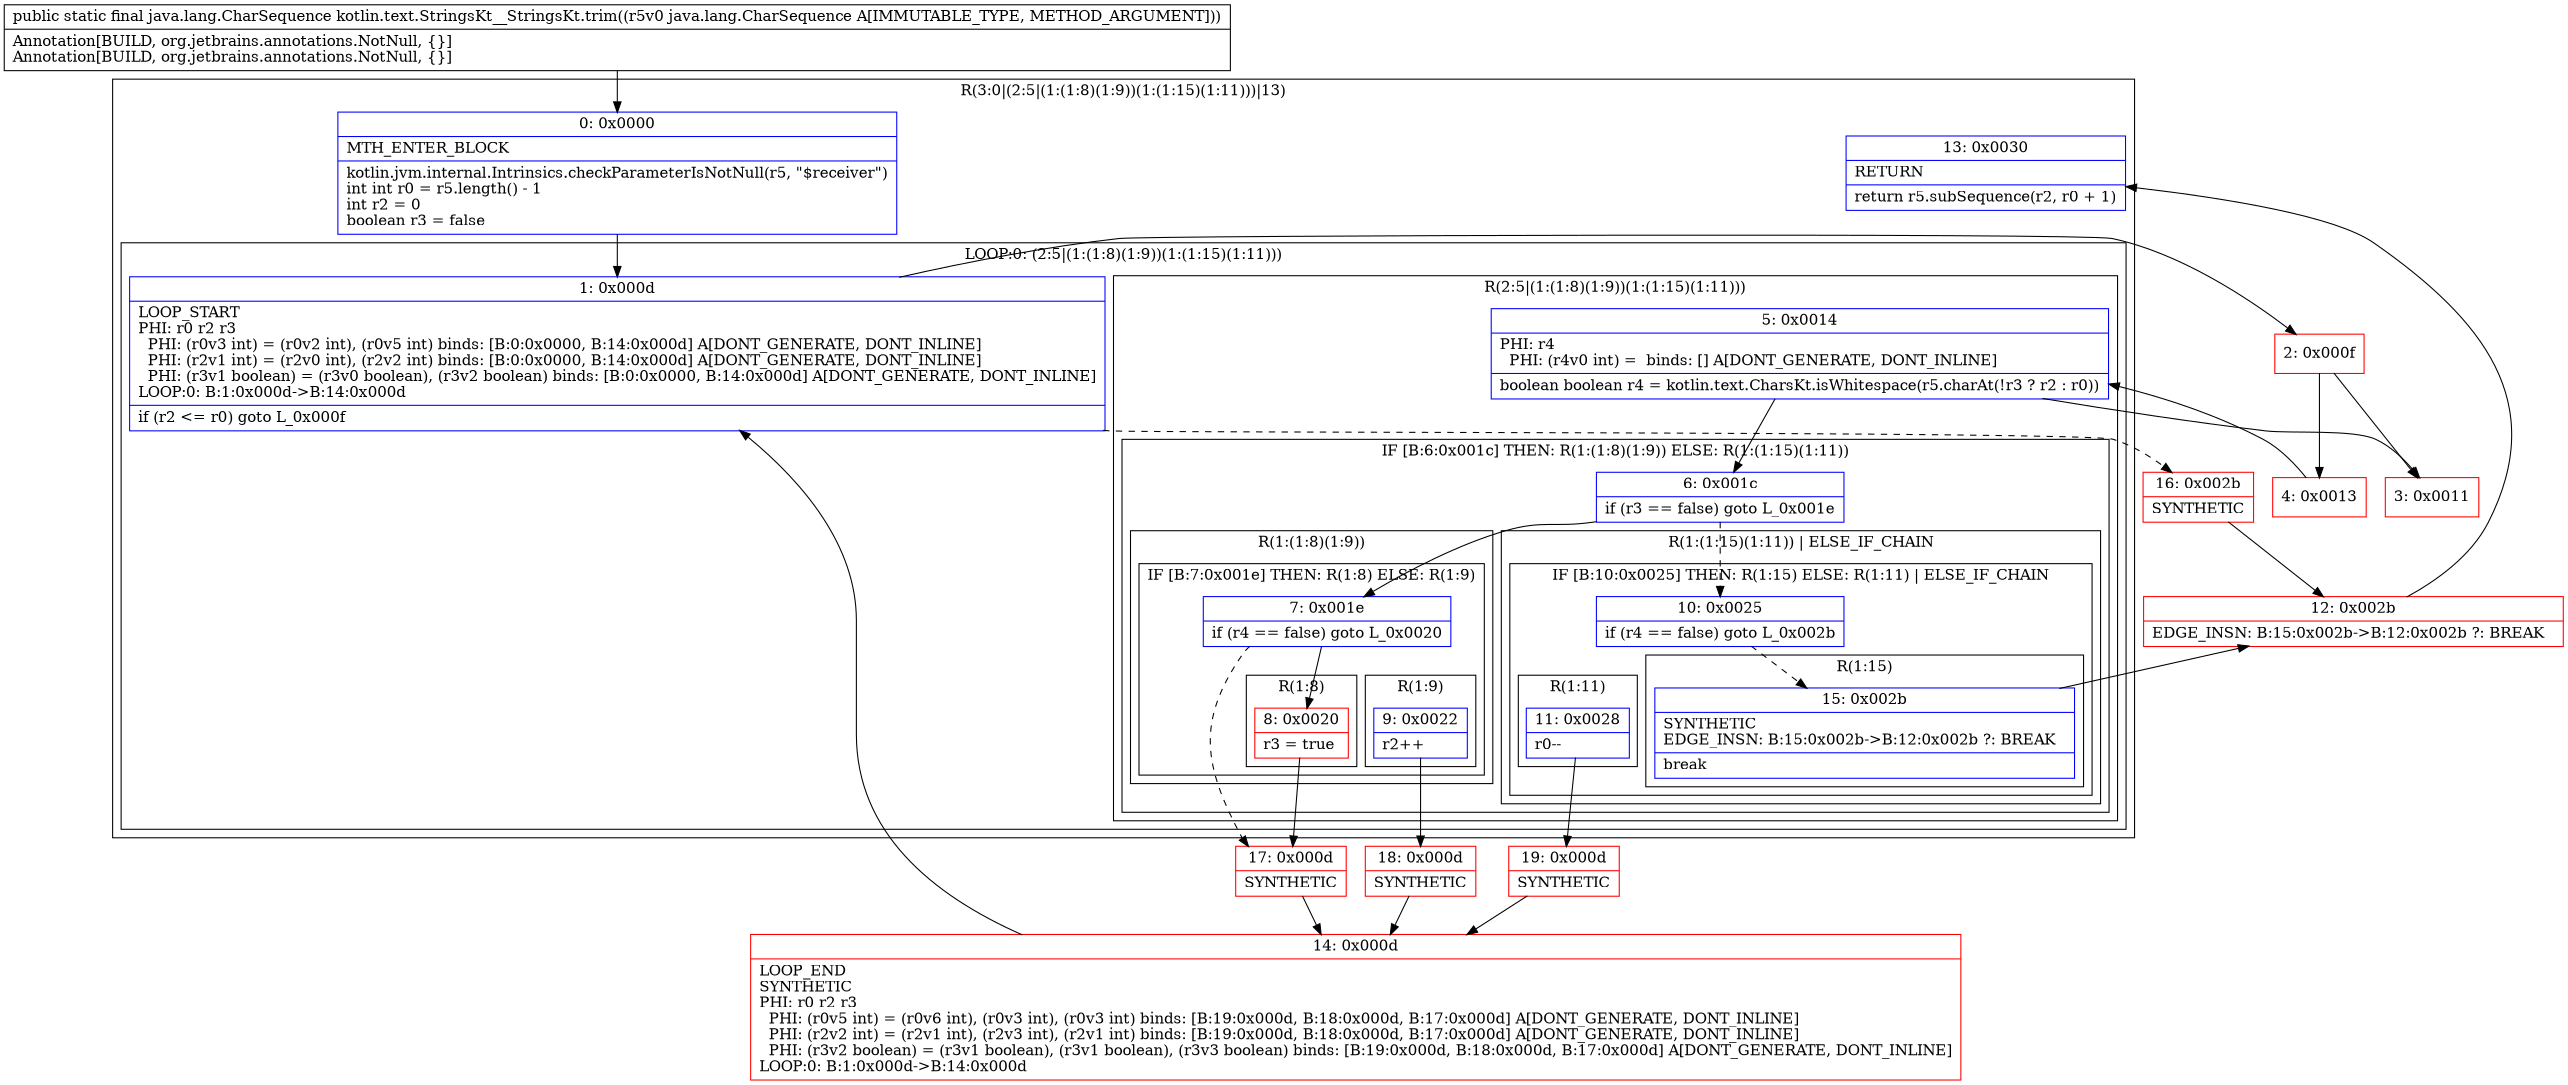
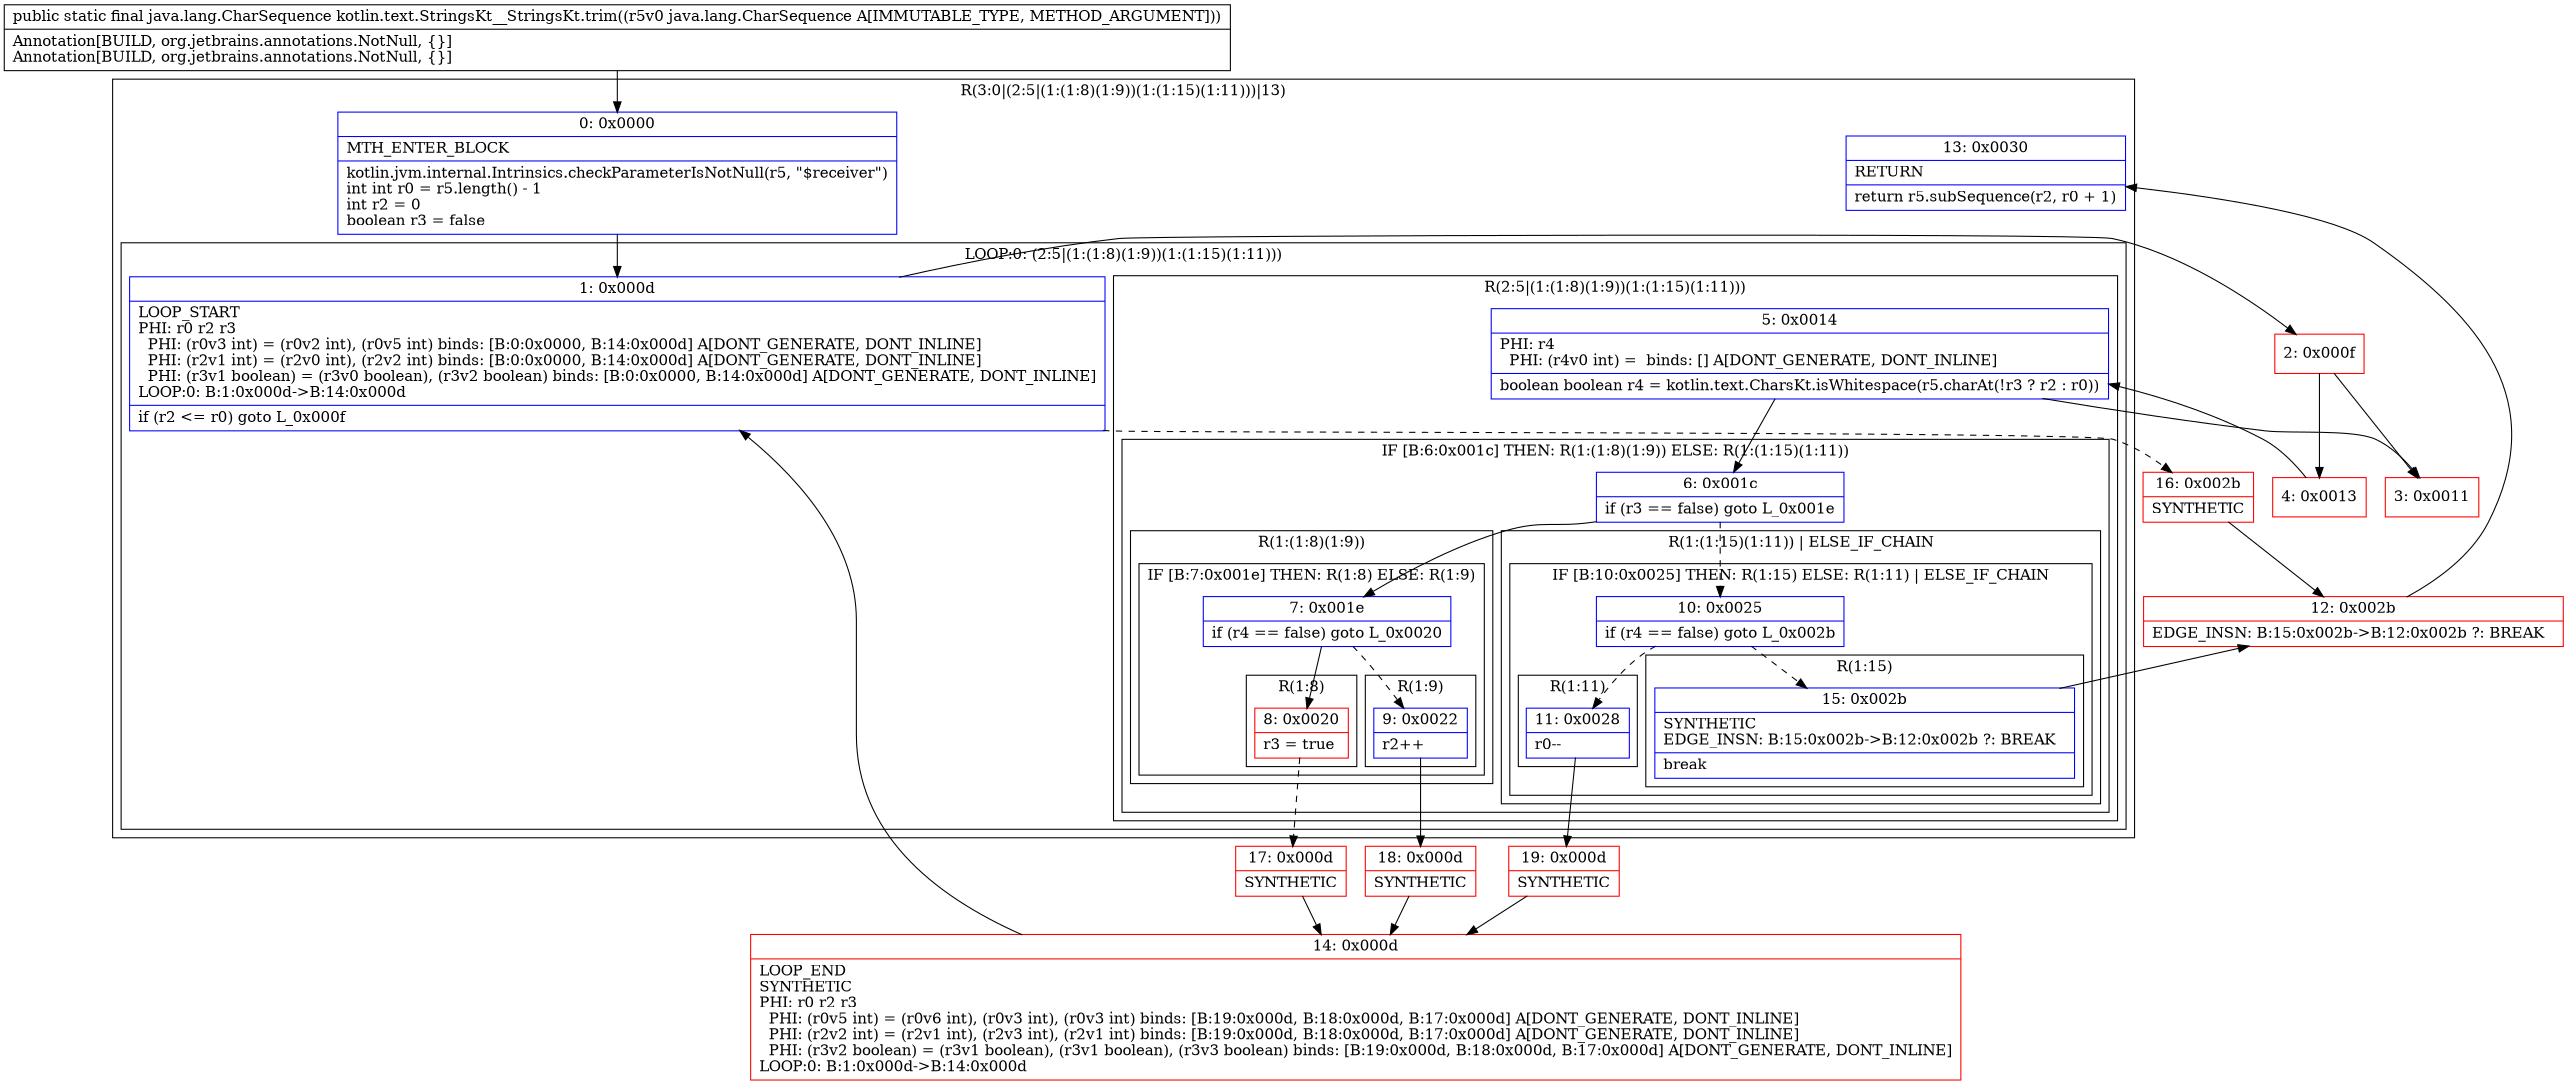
edge "10: 0x0025" -> "11: 0x0028": added
edge "7: 0x001e" -> "17: 0x000d": now "7: 0x001e" -> "9: 0x0022"
edge "8: 0x0020" -> "17: 0x000d": style solid -> dashed
